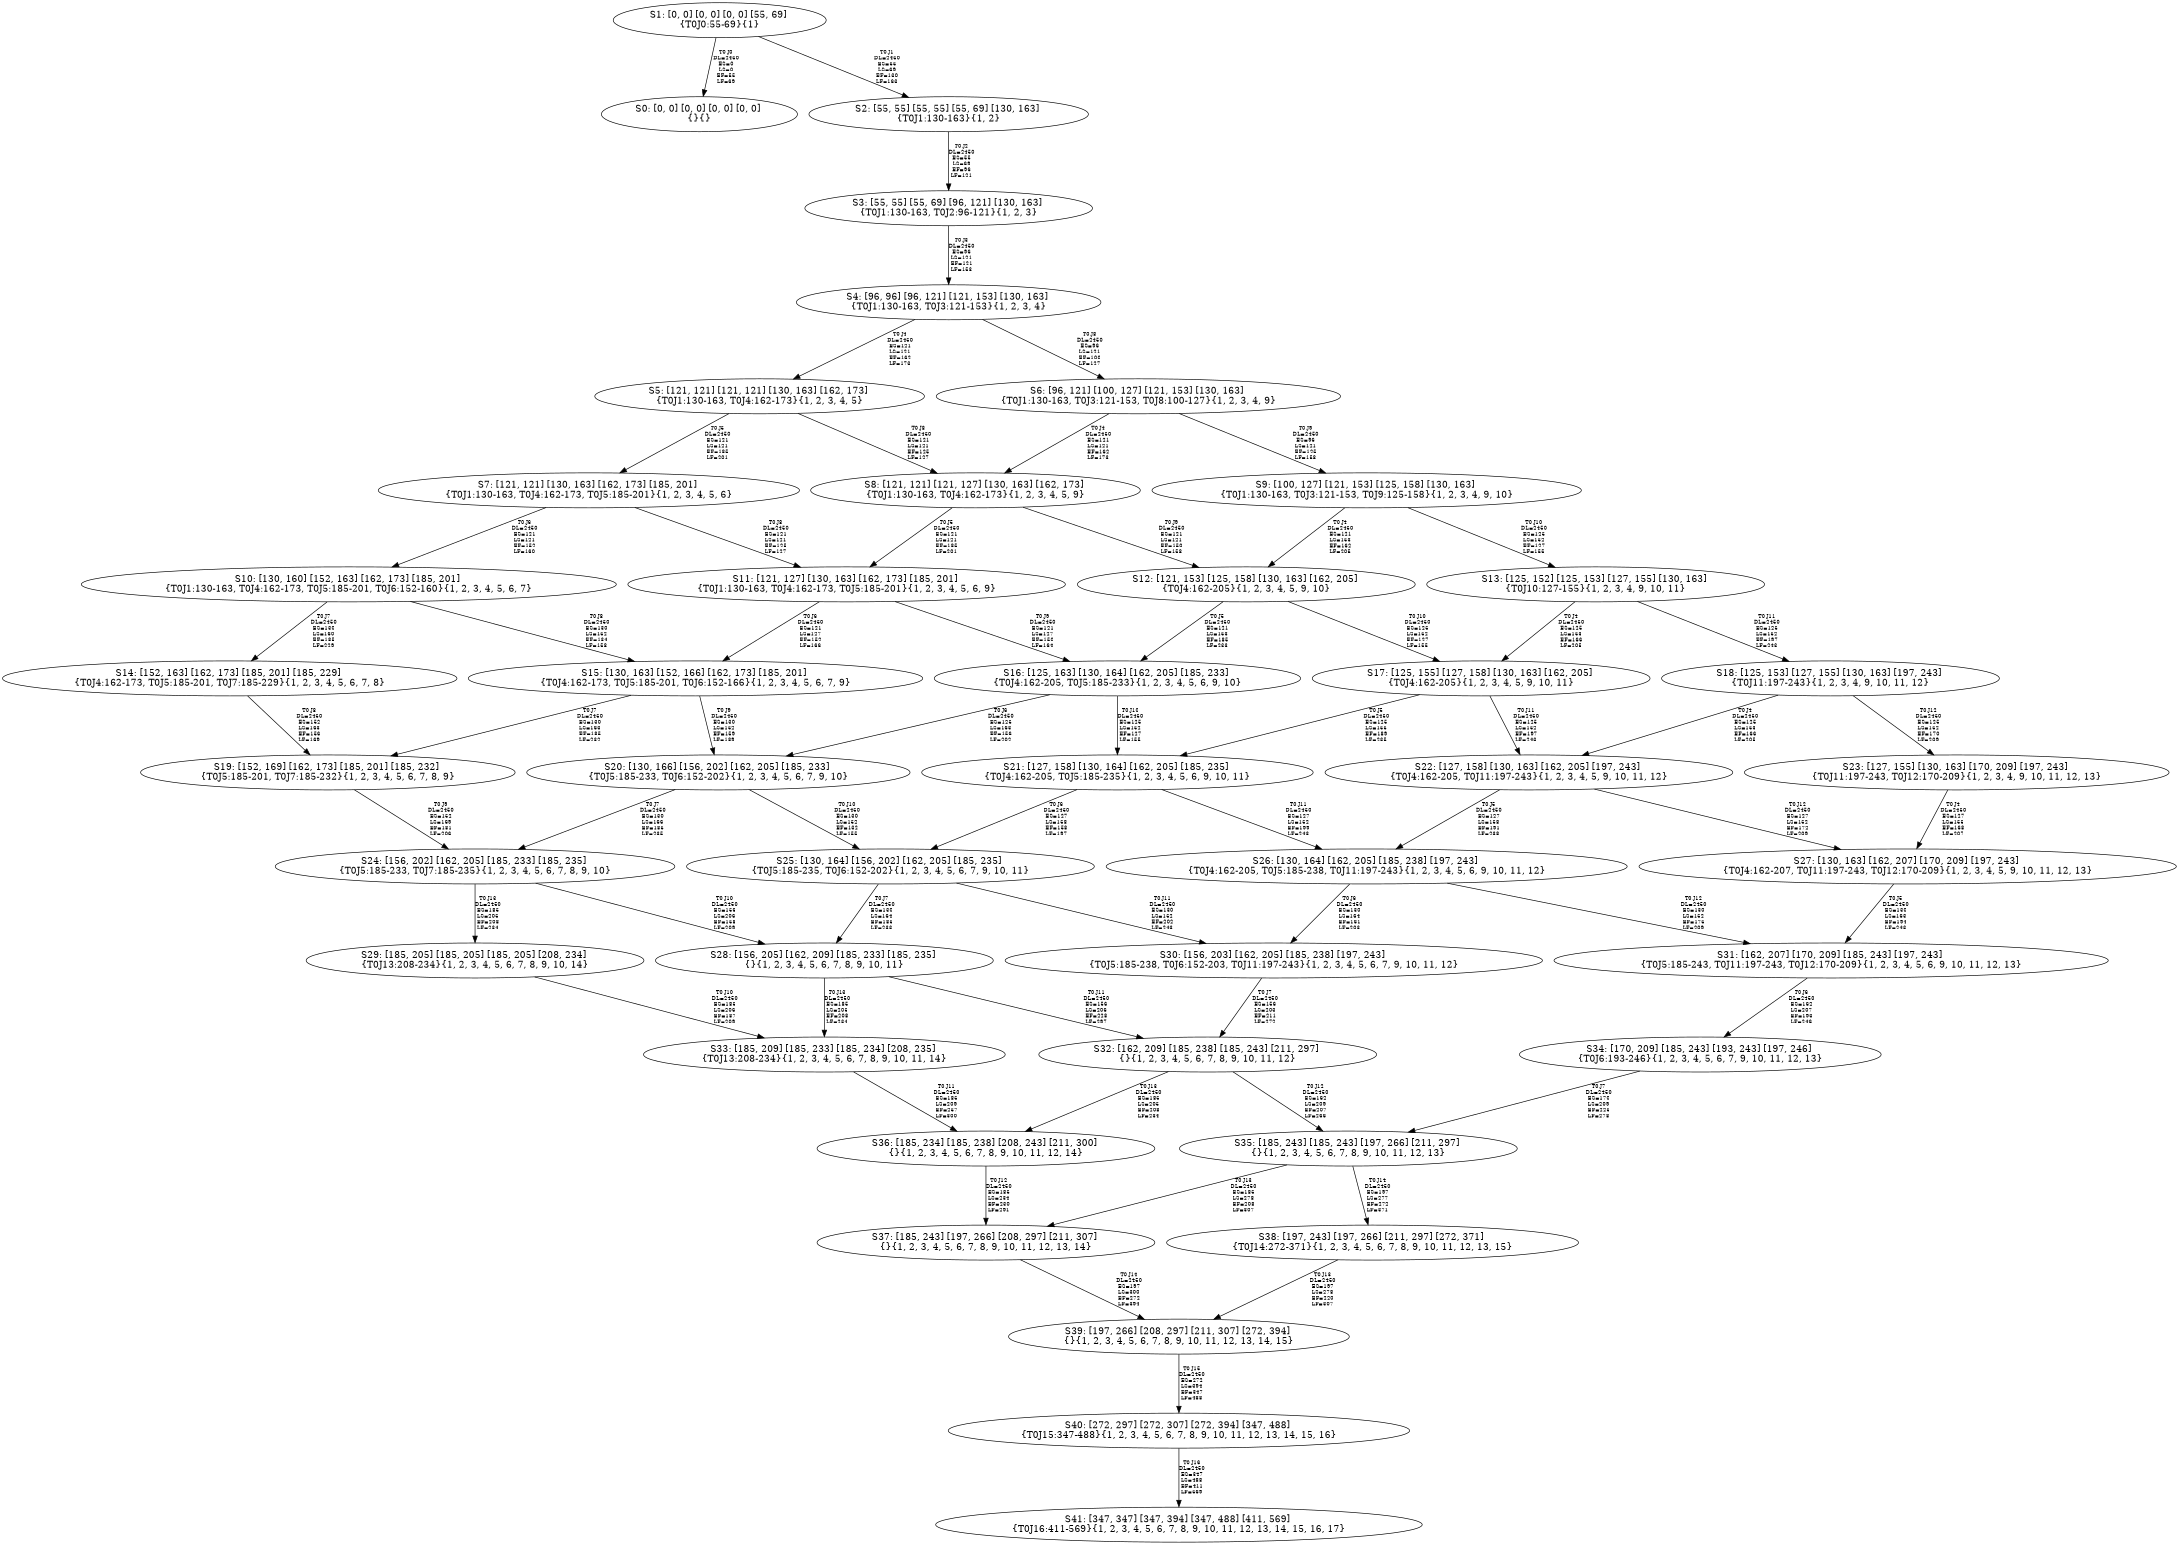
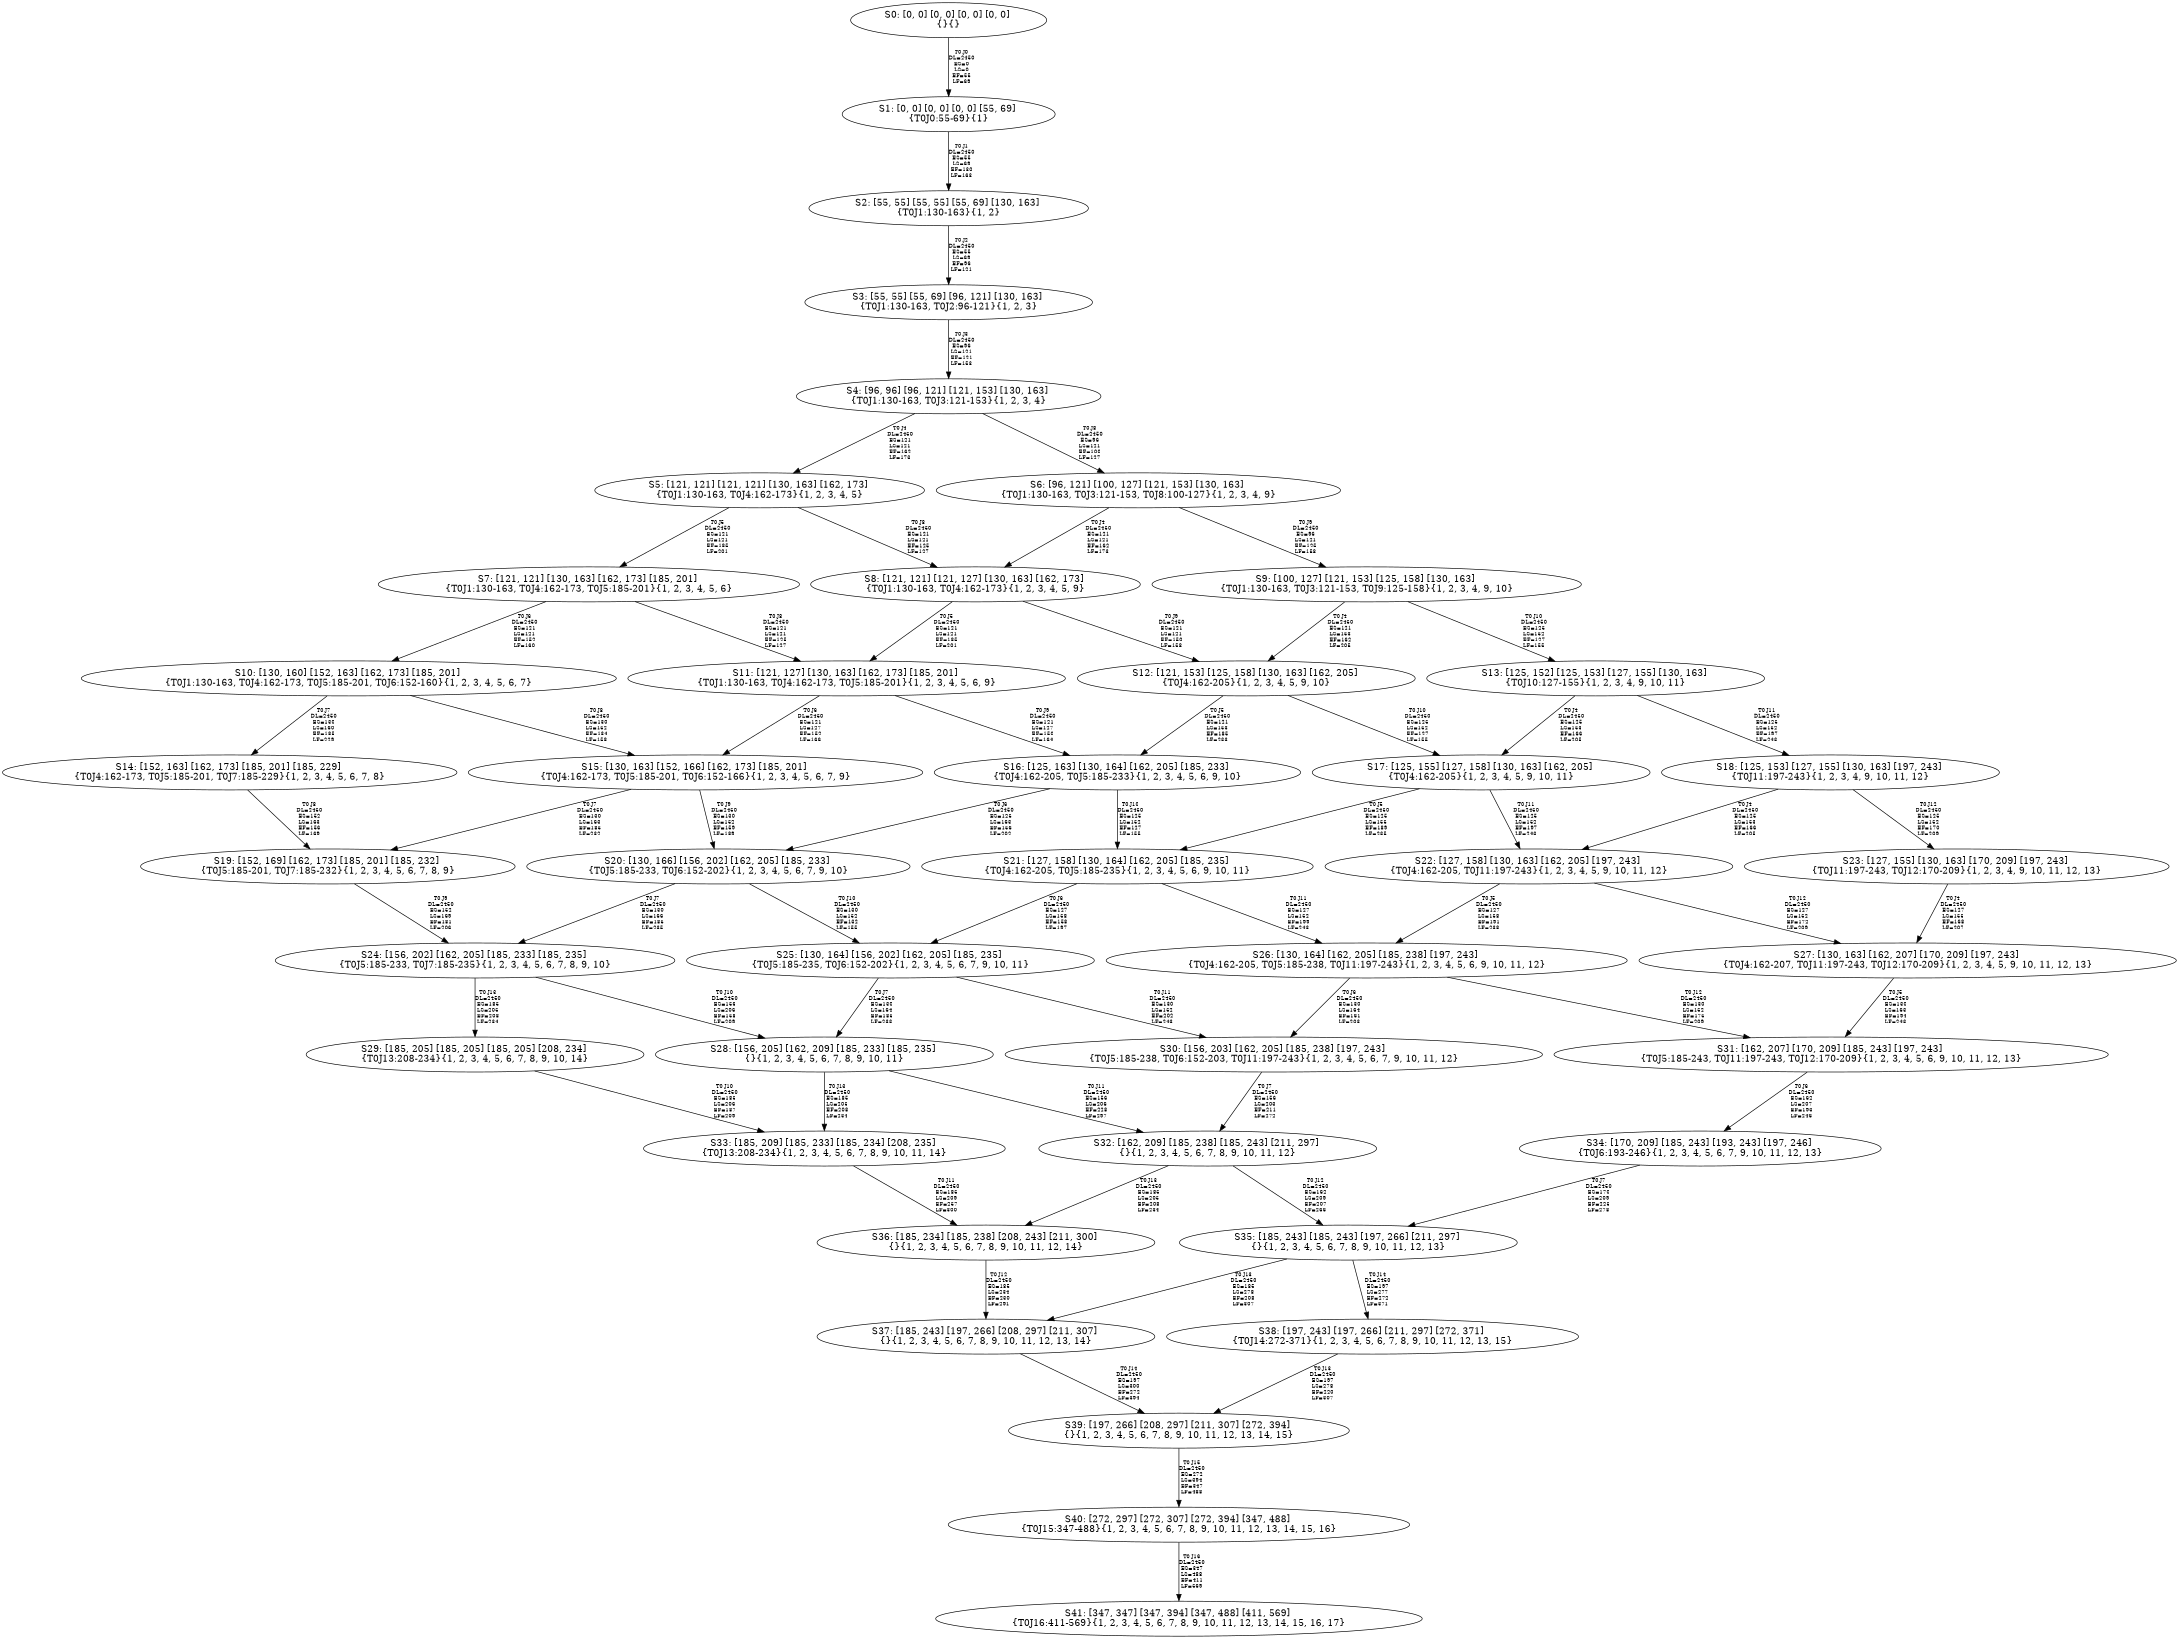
edge "S1: [0, 0] [0, 0] [0, 0] [55, 69] {T0J0:55-69}{1}" -> "S0: [0, 0] [0, 0] [0, 0] [0, 0] {}{}": reversed
